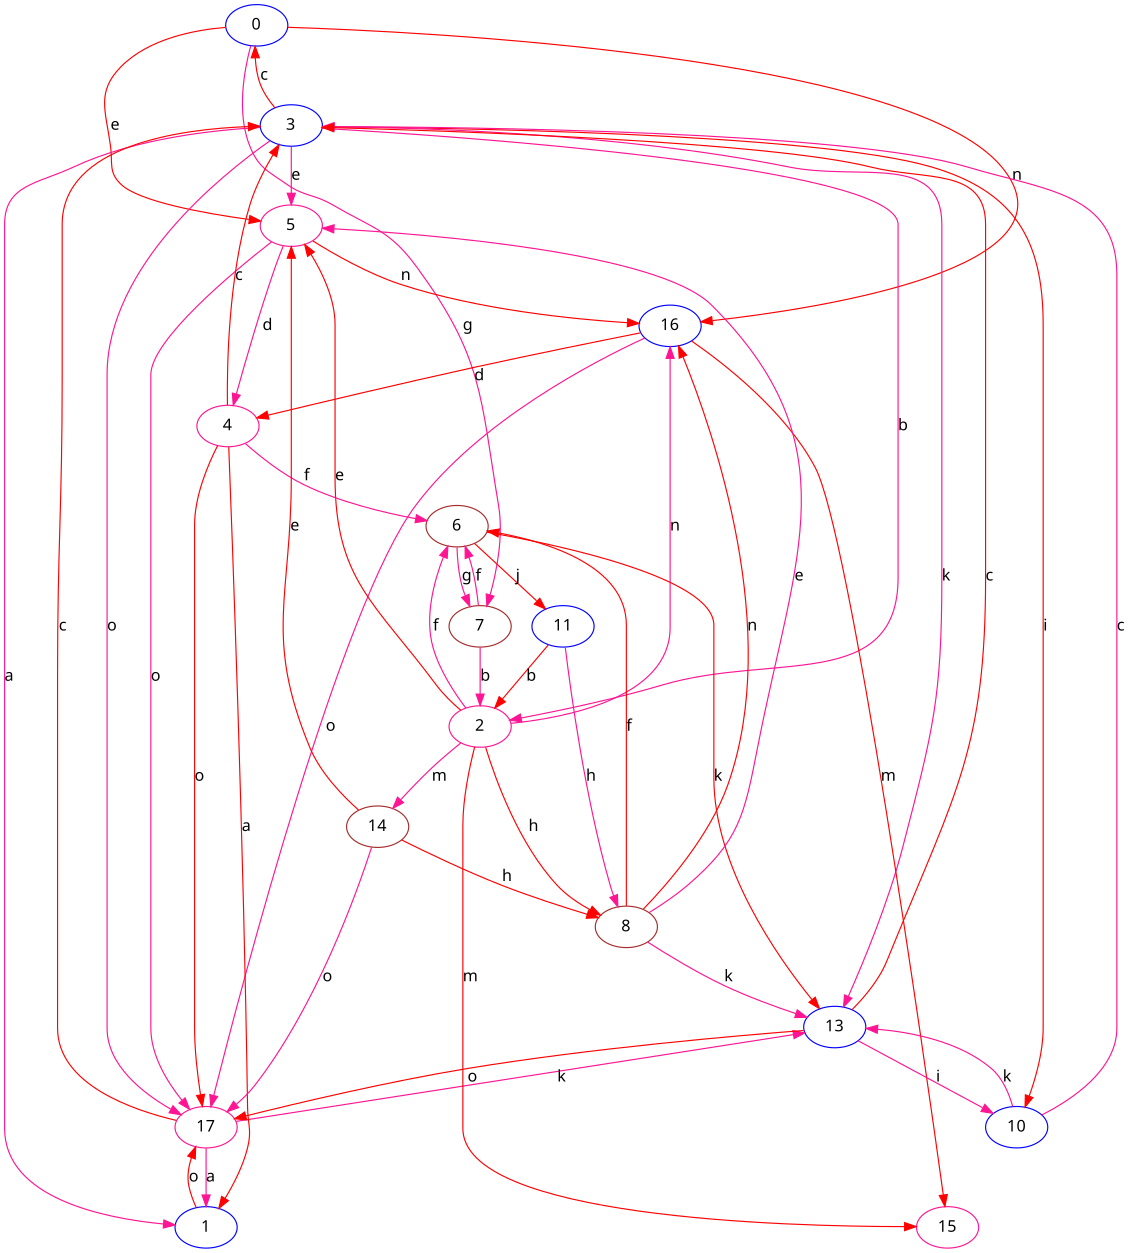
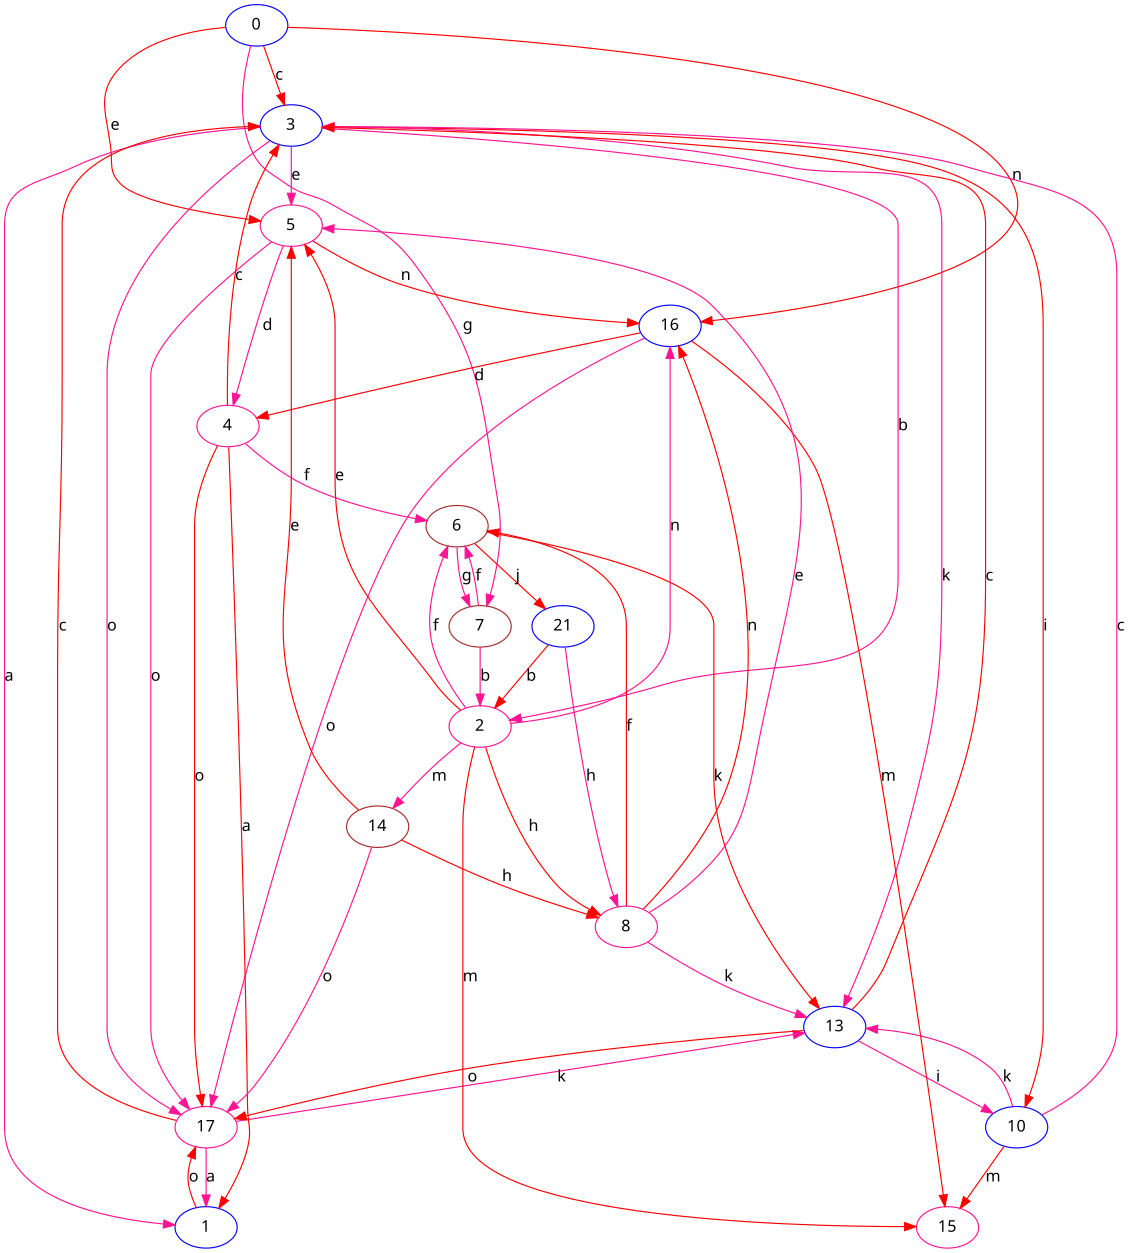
edge "3" -> "0": reversed
node "11": label "11" -> "21"
node "8": color brown -> deeppink
edge "10" -> "15": added, label "m"
